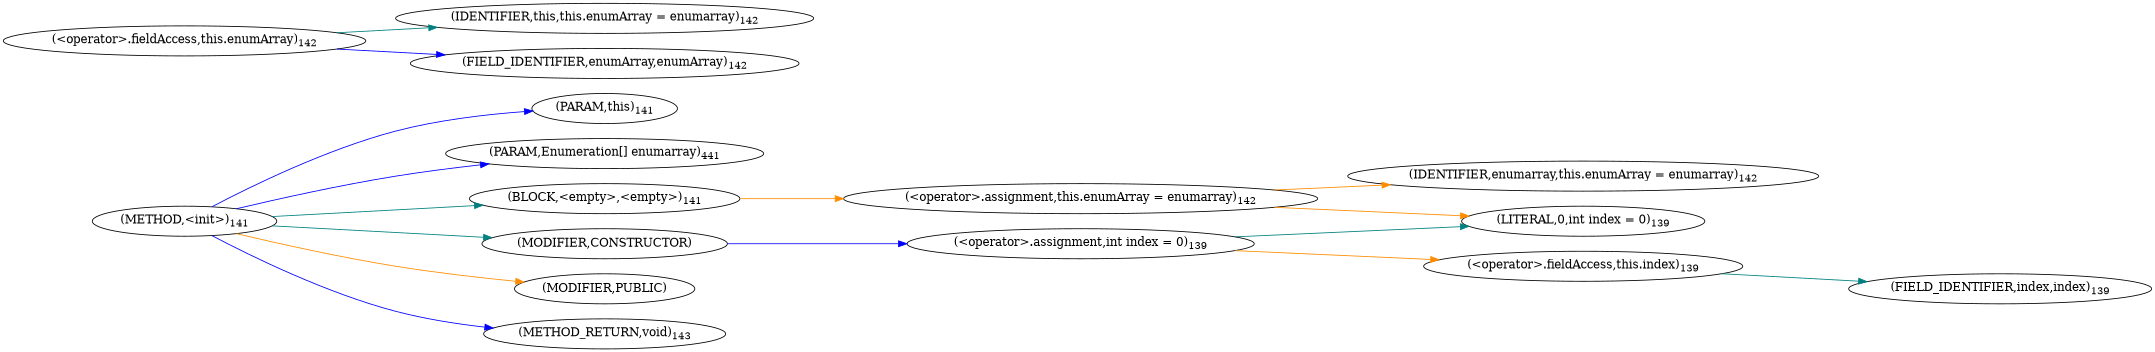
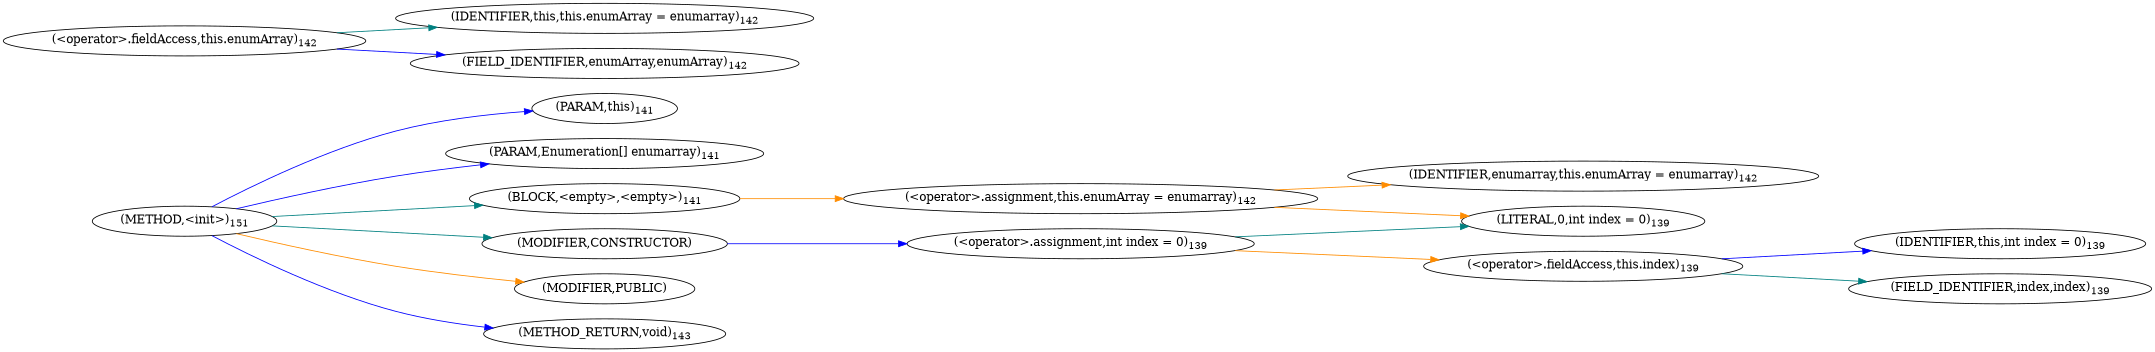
node "(PARAM,Enumeration[] enumarray)": text "441" -> "141"
node "(METHOD,<init>)": text "141" -> "151"
node "(IDENTIFIER,this,int index = 0)": added
